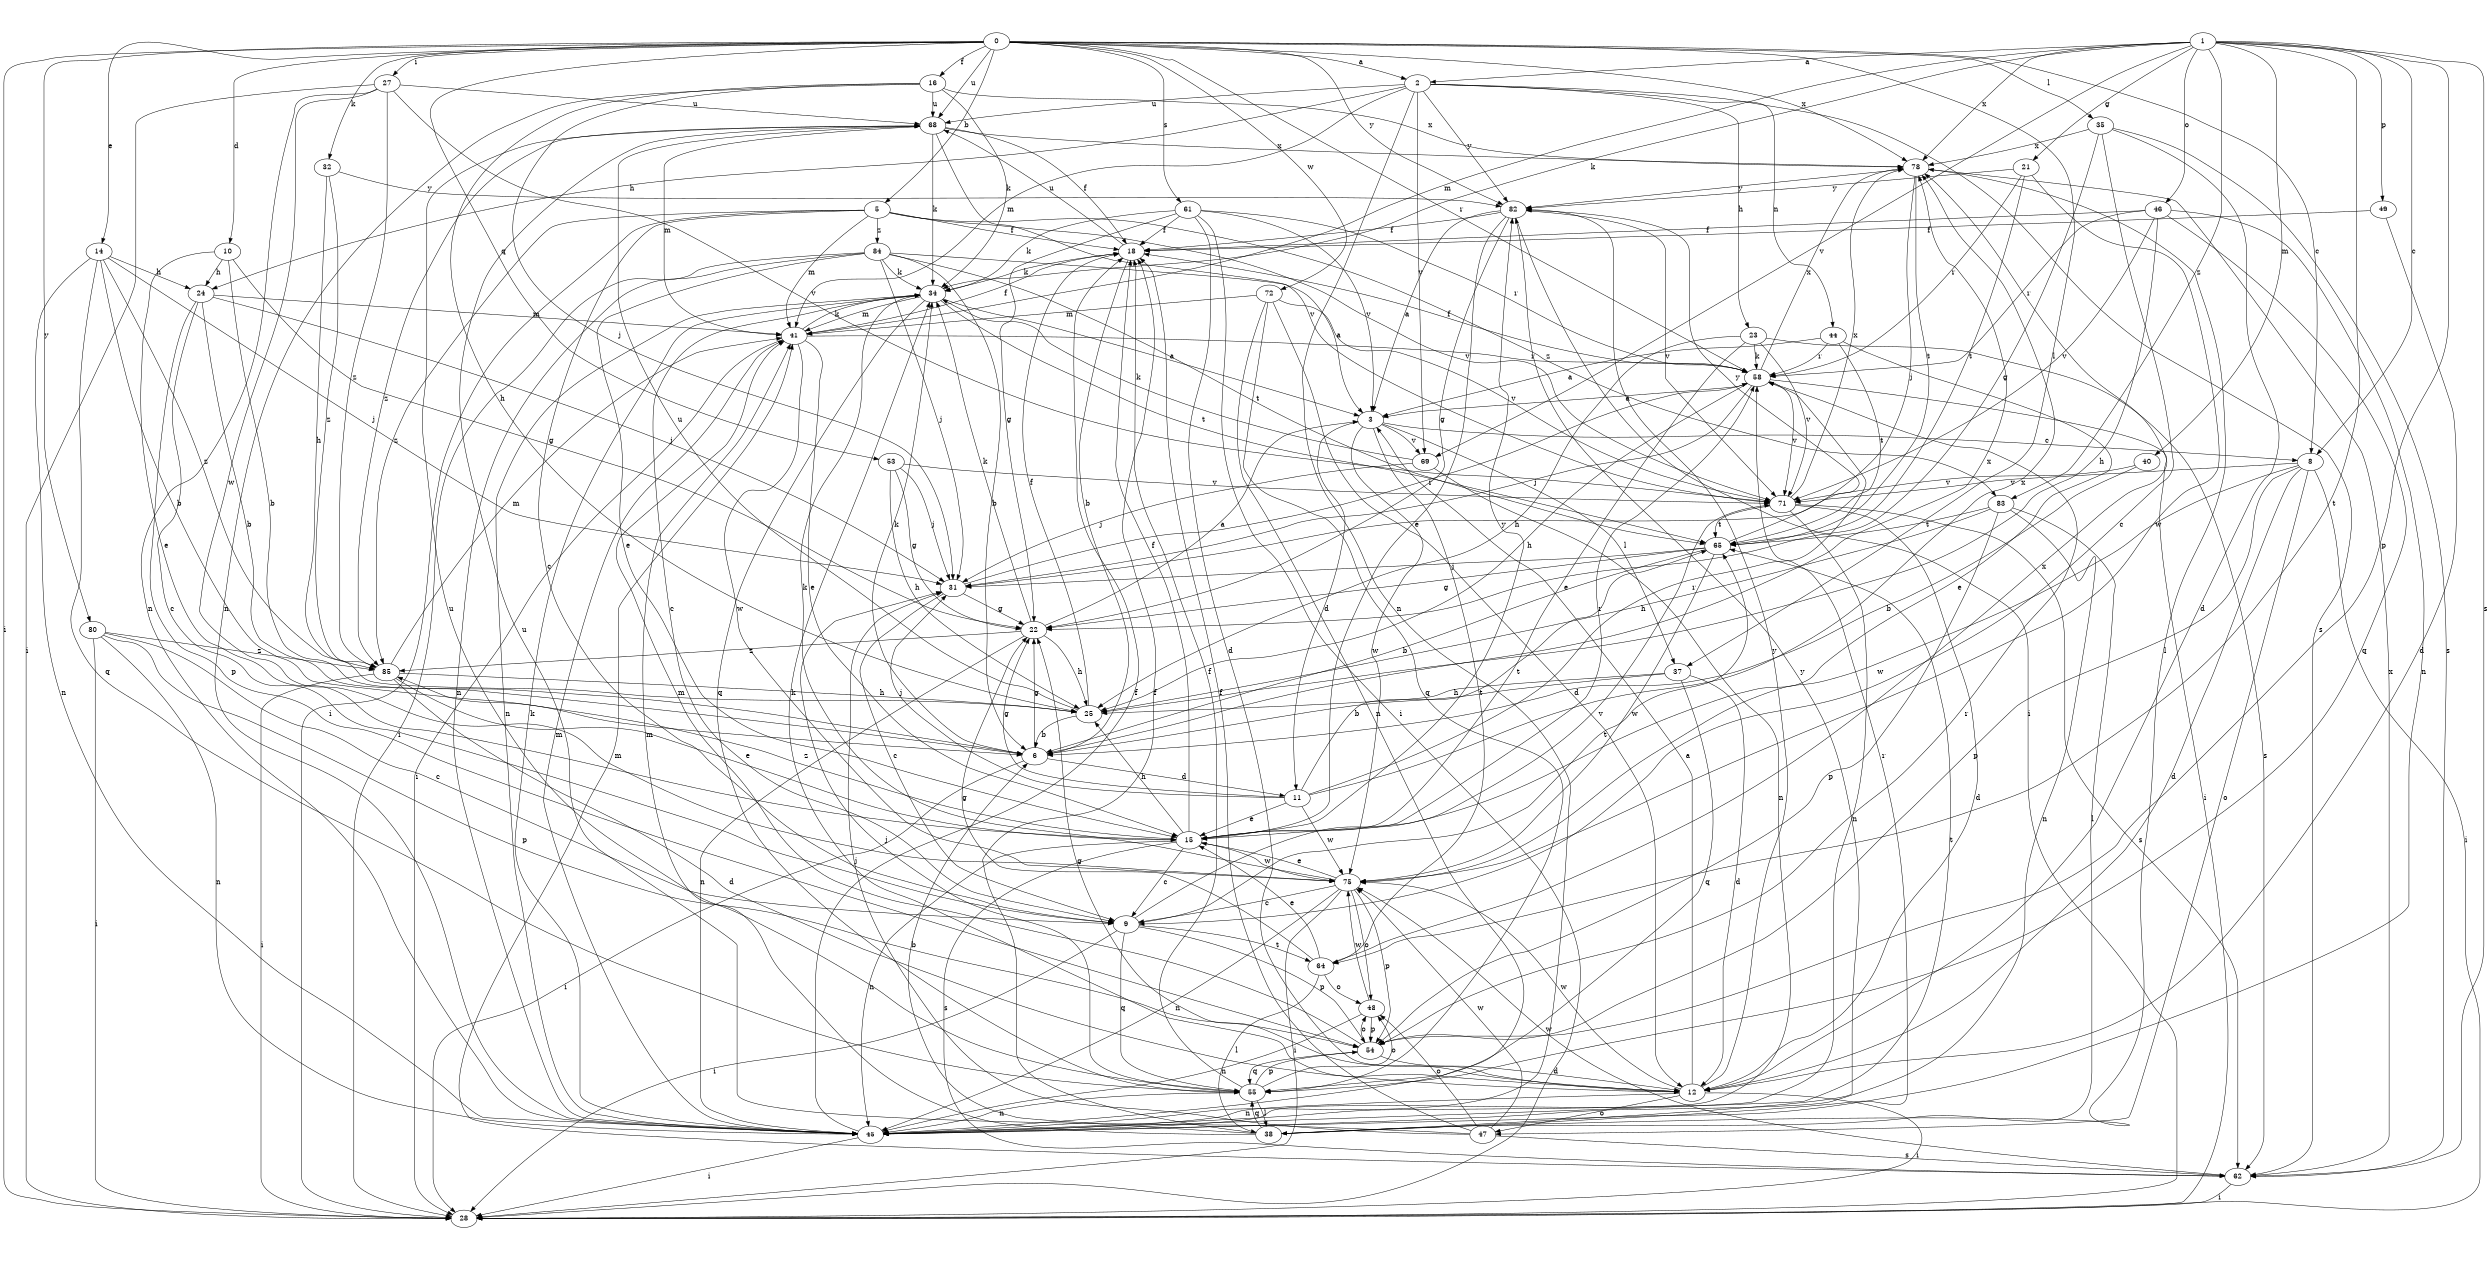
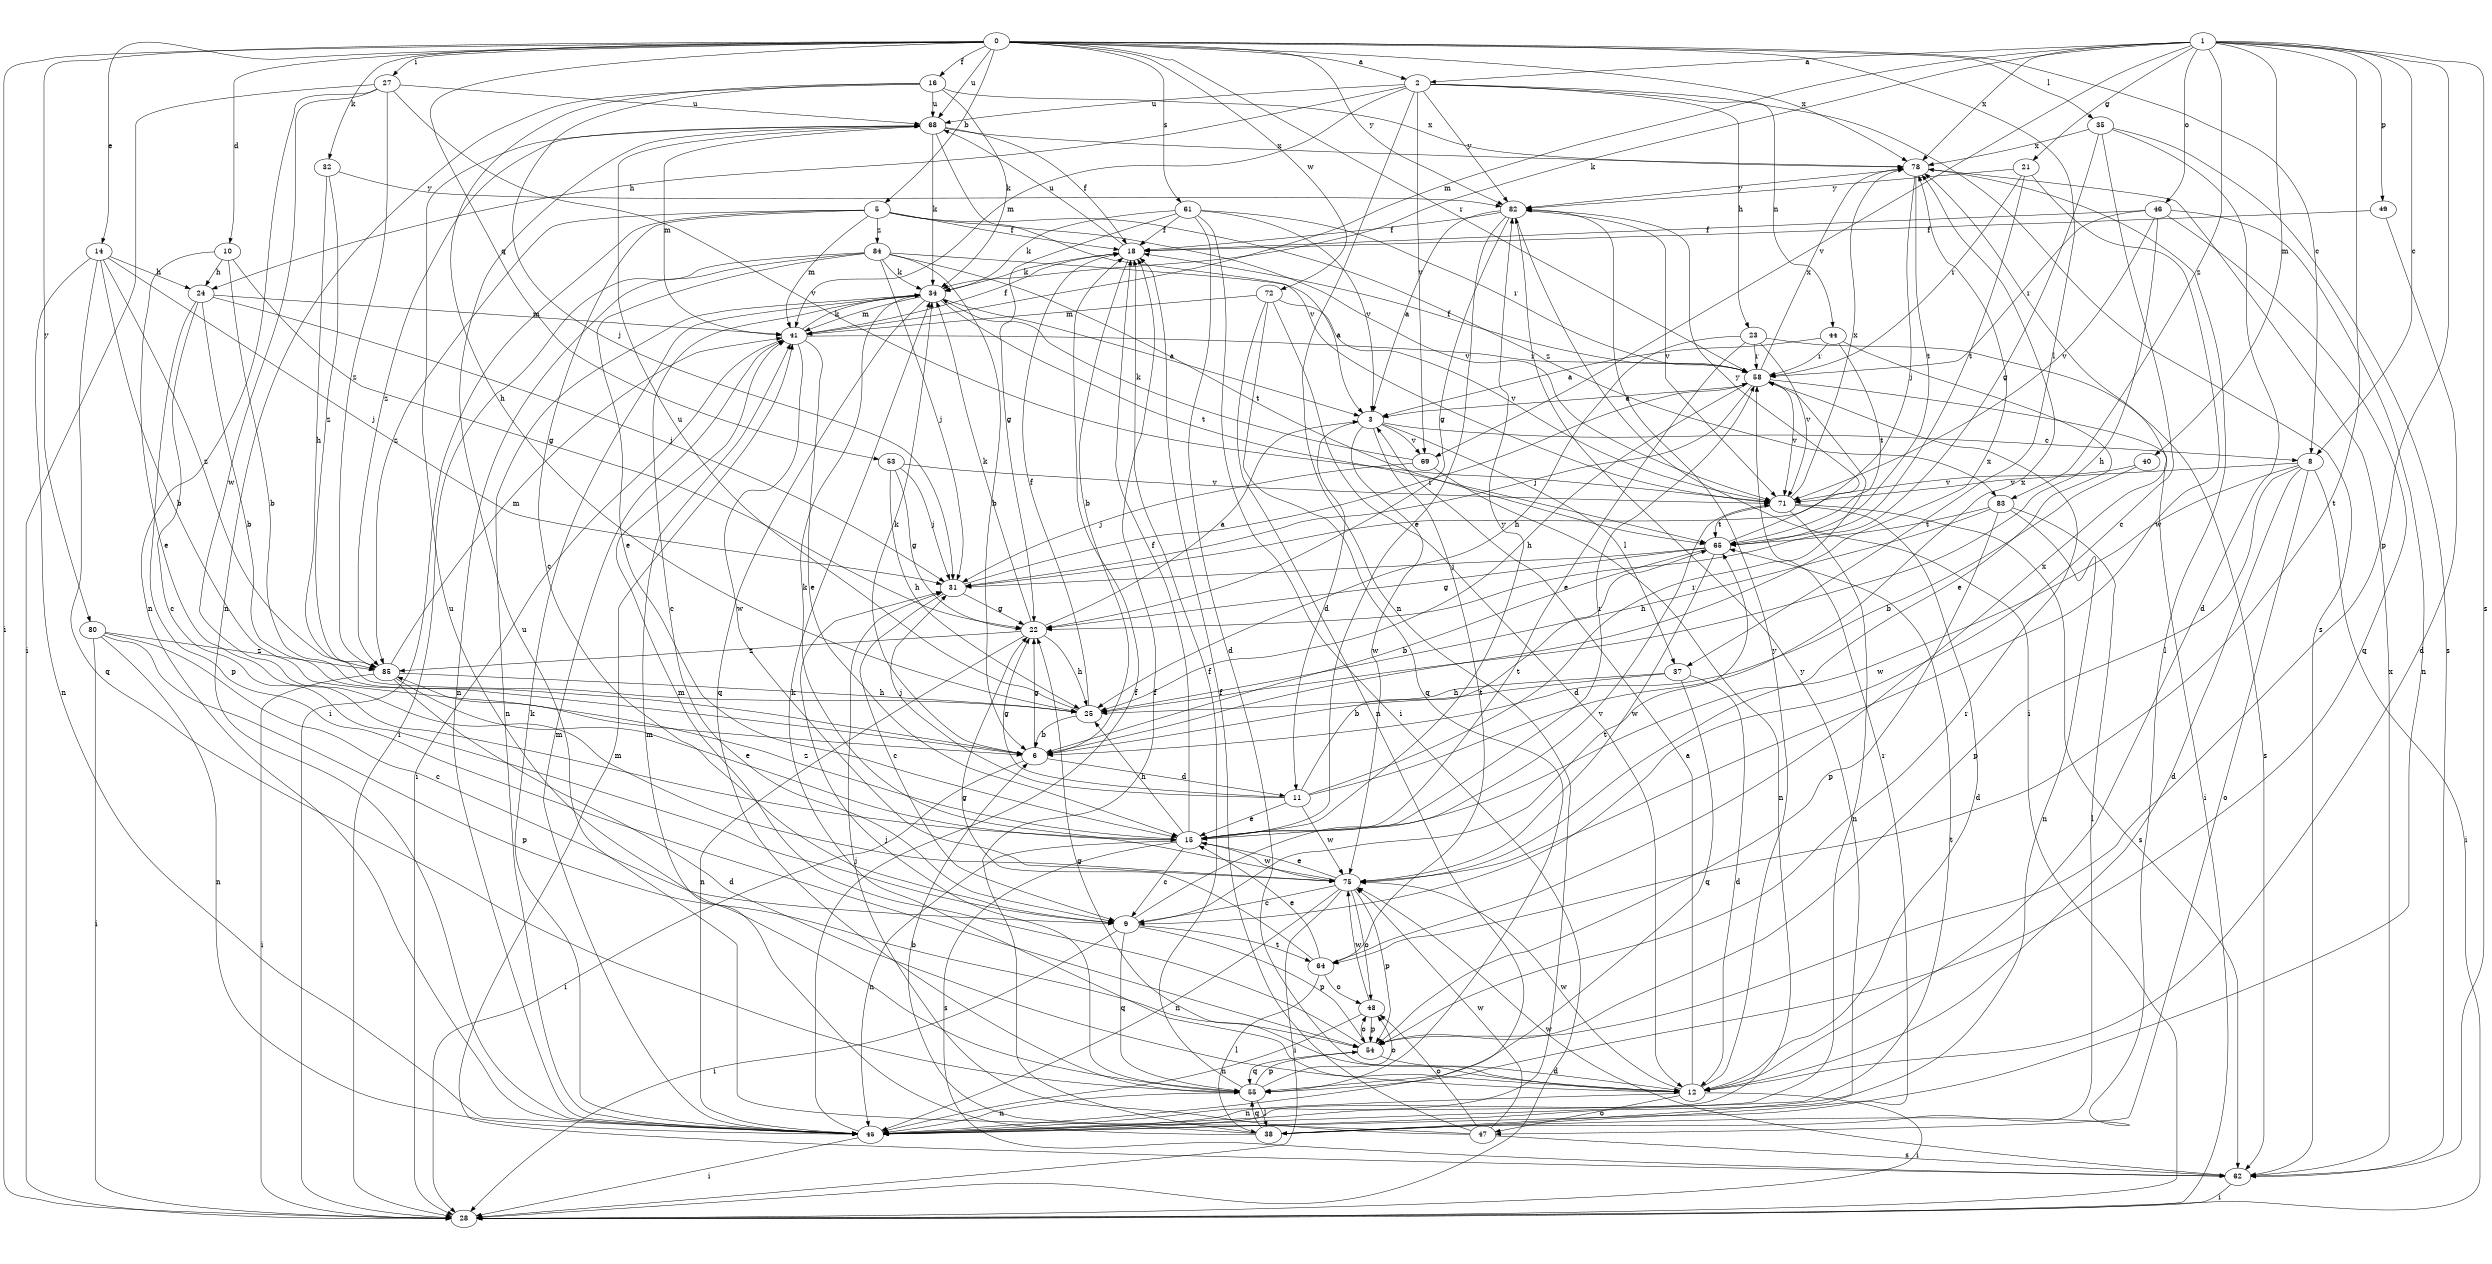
edge "23" -> "58": label "k" -> "r"
